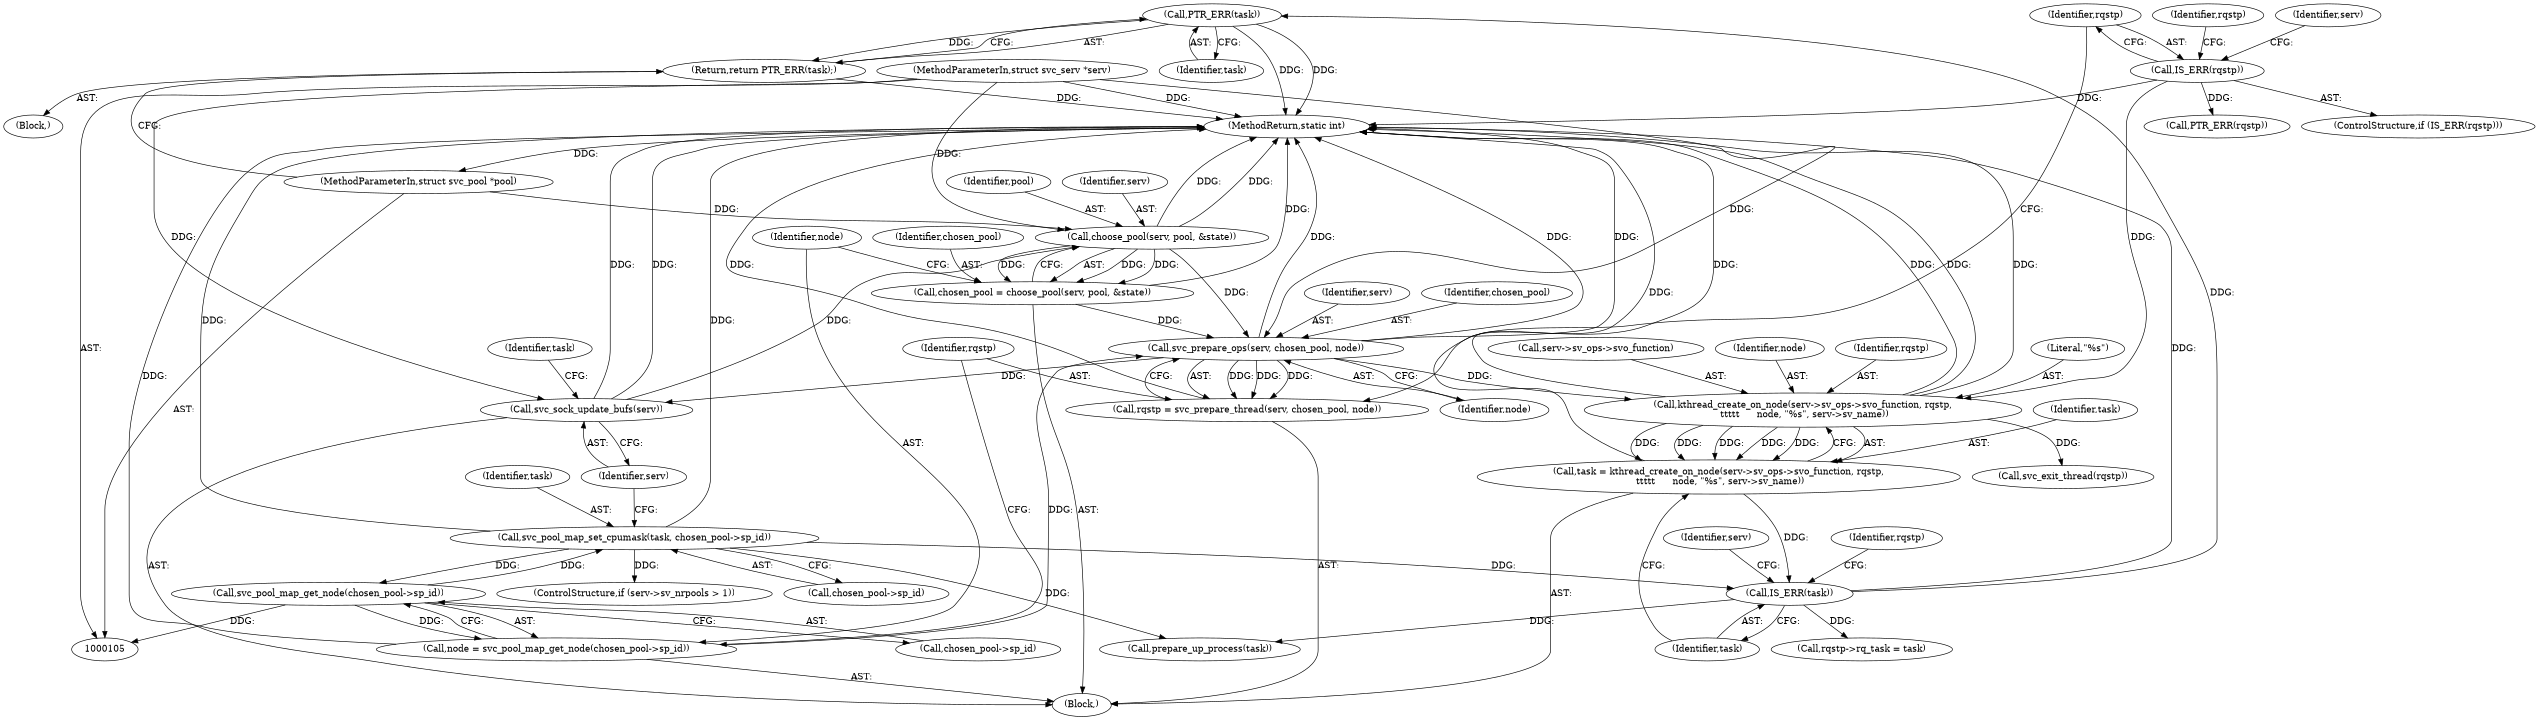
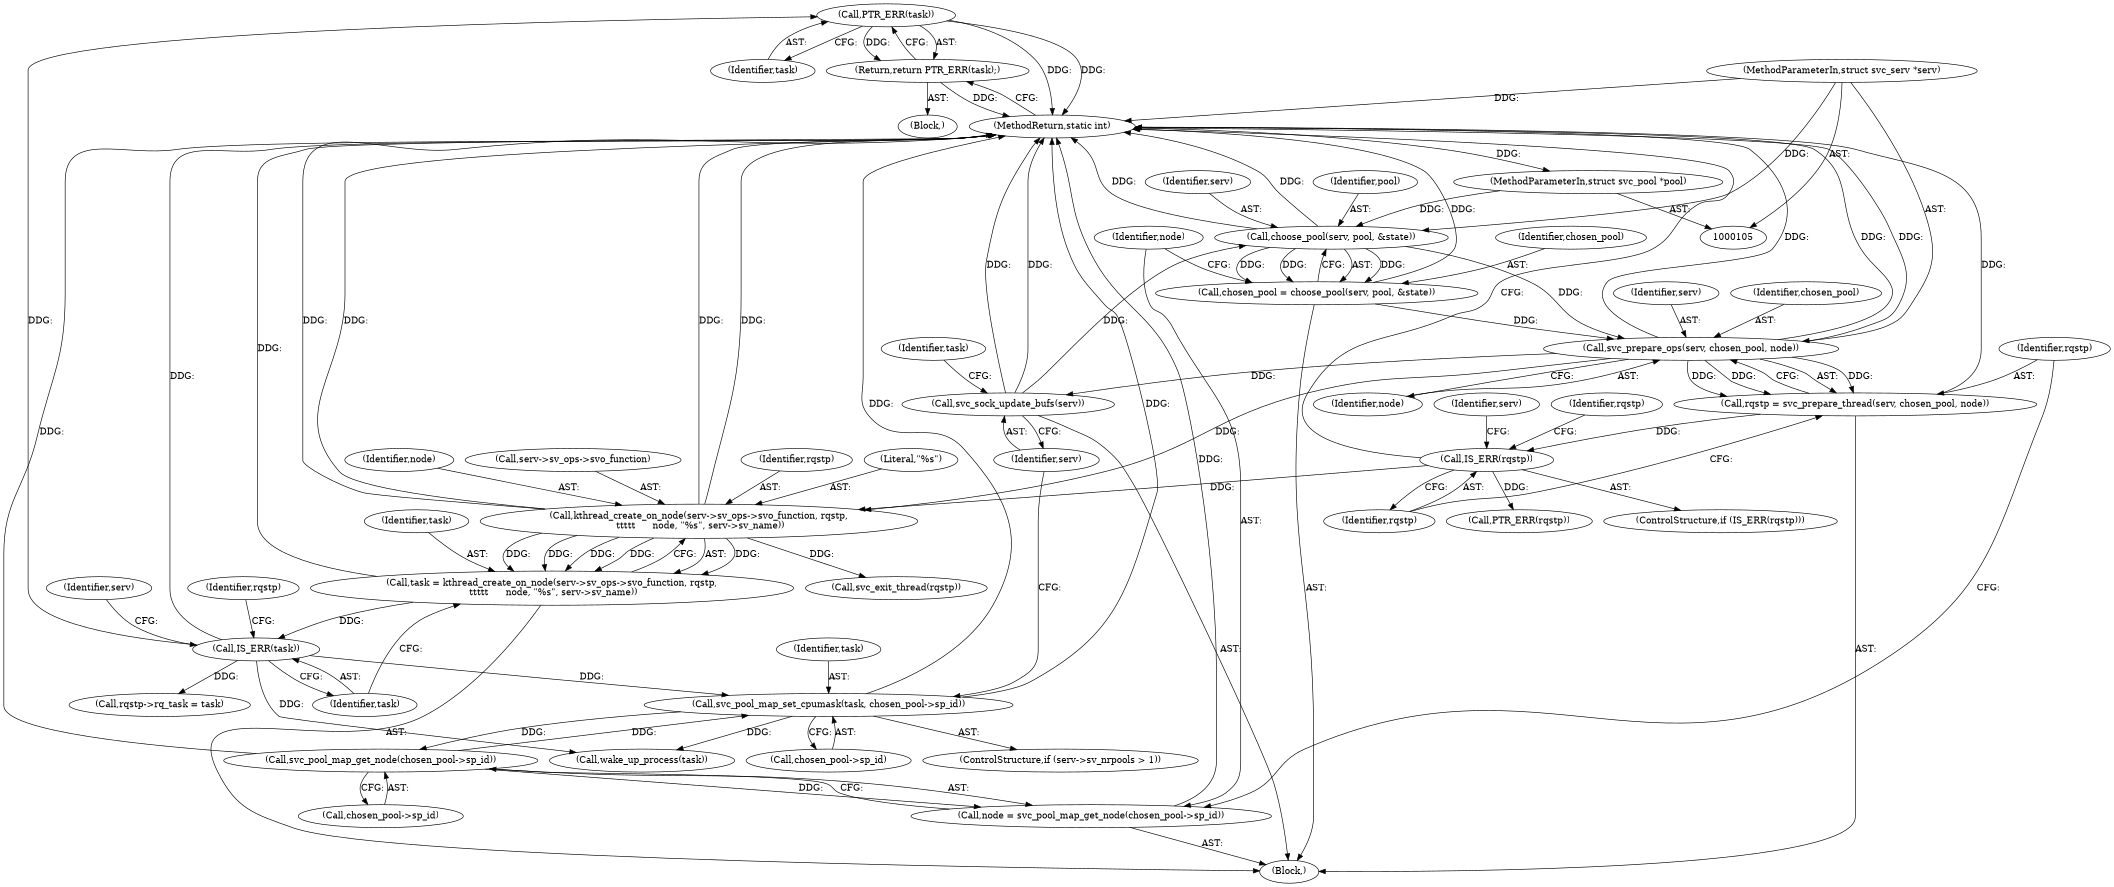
edge "(MethodParameterIn,struct svc_pool *pool)" -> "(Return,return PTR_ERR(task);)": now "(MethodReturn,static int)" -> "(Return,return PTR_ERR(task);)"
edge "(Call,IS_ERR(rqstp))" -> "(MethodReturn,static int)": label "DDG: " -> "CFG: "
edge "(MethodParameterIn,struct svc_serv *serv)" -> "(Call,svc_sock_update_bufs(serv))": removed, label "DDG:"
edge "(MethodParameterIn,struct svc_serv *serv)" -> "(Call,svc_prepare_ops(serv, chosen_pool, node))": label "DDG: " -> "AST: "
edge "(Call,rqstp = svc_prepare_thread(serv, chosen_pool, node))" -> "(Call,IS_ERR(rqstp))": added, label "DDG:"
edge "(Call,svc_pool_map_set_cpumask(task, chosen_pool->sp_id))" -> "(Call,IS_ERR(task))": reversed
edge "(Call,svc_pool_map_set_cpumask(task, chosen_pool->sp_id))" -> "(ControlStructure,if (serv->sv_nrpools > 1))": label "DDG: " -> "AST: "
edge "(Call,node = svc_pool_map_get_node(chosen_pool->sp_id))" -> "(Call,svc_prepare_ops(serv, chosen_pool, node))": removed, label "DDG:"
edge "(Call,svc_pool_map_get_node(chosen_pool->sp_id))" -> "1000105": now "(Call,svc_pool_map_get_node(chosen_pool->sp_id))" -> "(MethodReturn,static int)"
node "(Call,prepare_up_process(task))": label "(Call,prepare_up_process(task))" -> "(Call,wake_up_process(task))"
